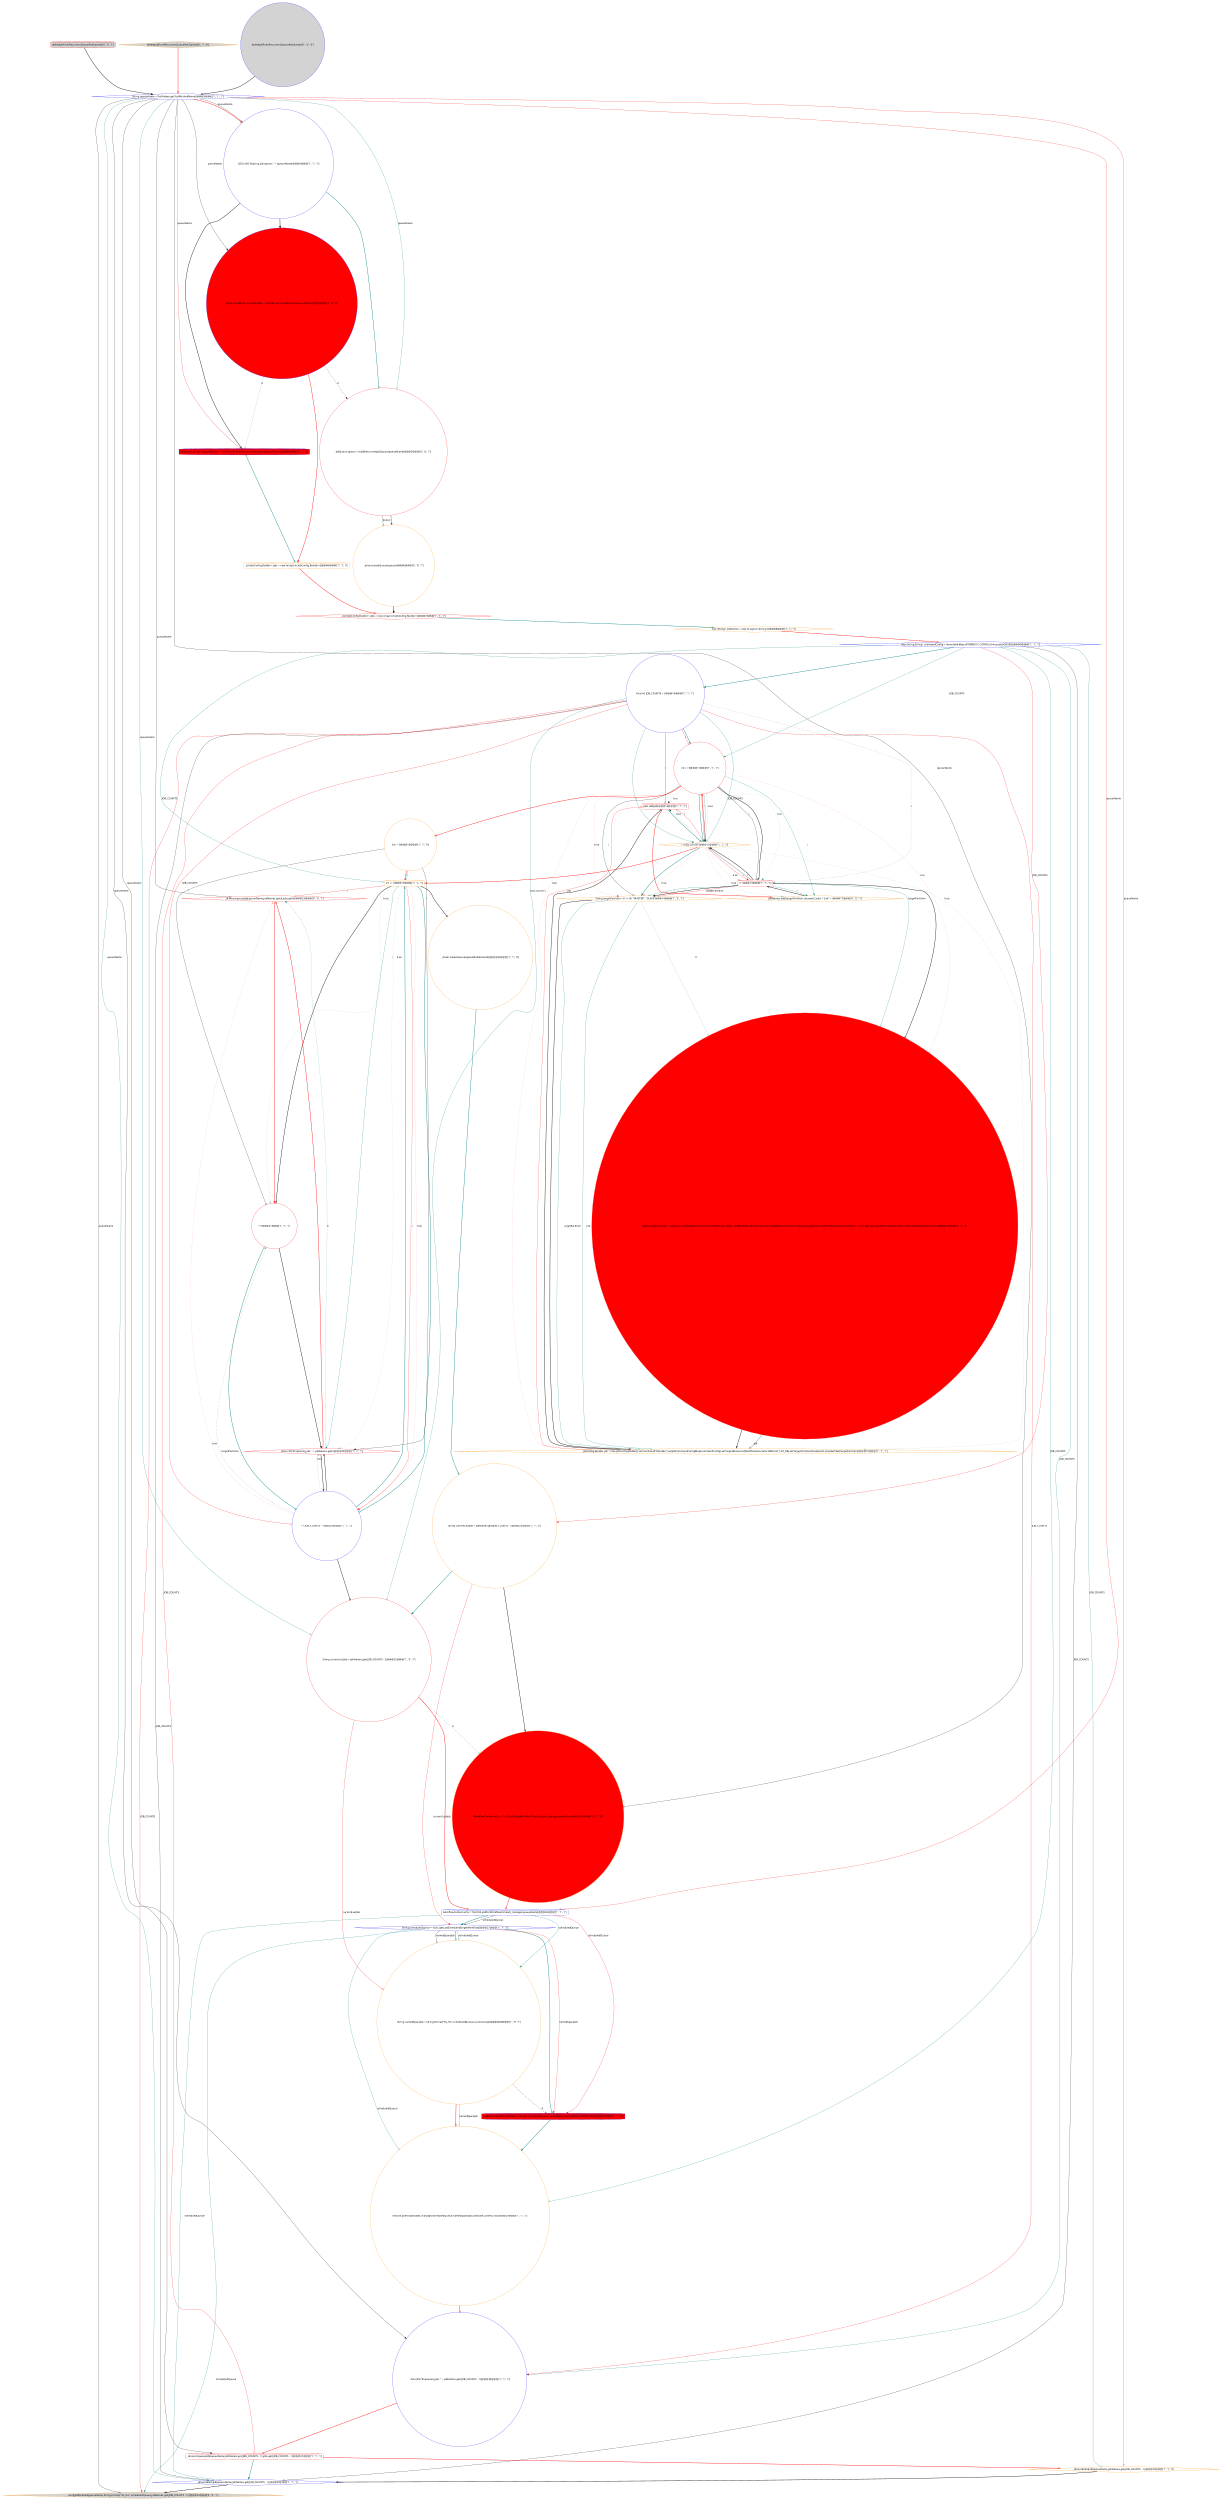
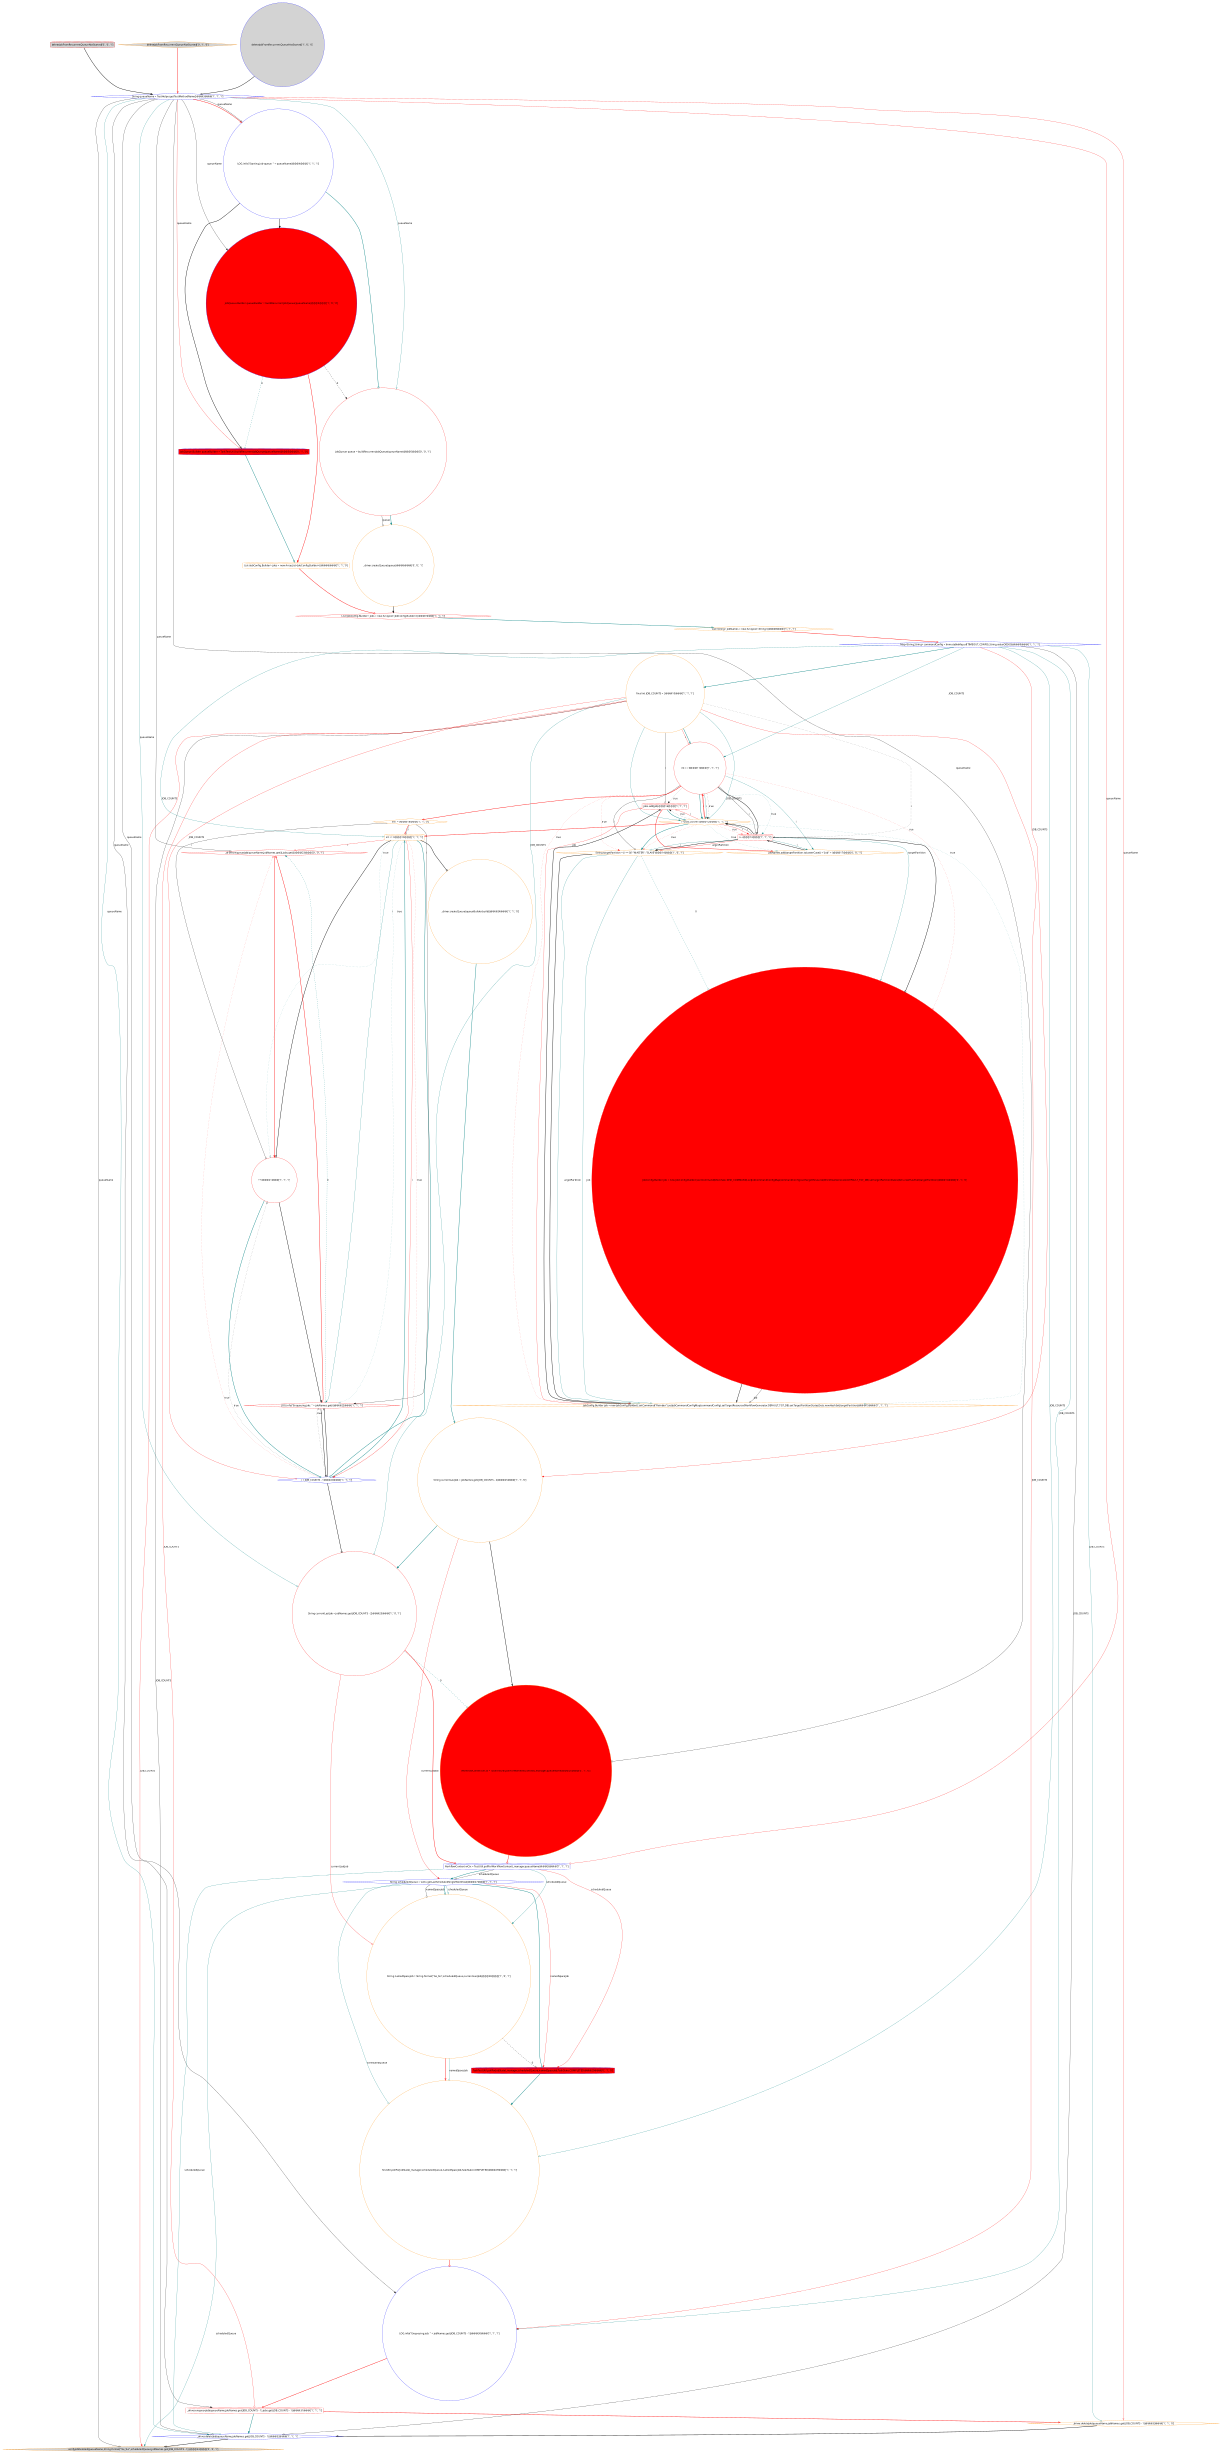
node "final int JOB_COUNTS = 3@@@10@@@['1', '1', '1']": color blue -> darkorange
node "int i = 0@@@18@@@['1', '1', '0']": shape circle -> diamond
edge "i < JOB_COUNTS - 1@@@20@@@['1', '1', '1']" -> "++i@@@21@@@['1', '1', '1']": label "targetPartition" -> "true"
node "i < JOB_COUNTS - 1@@@20@@@['1', '1', '1']": shape circle -> diamond
